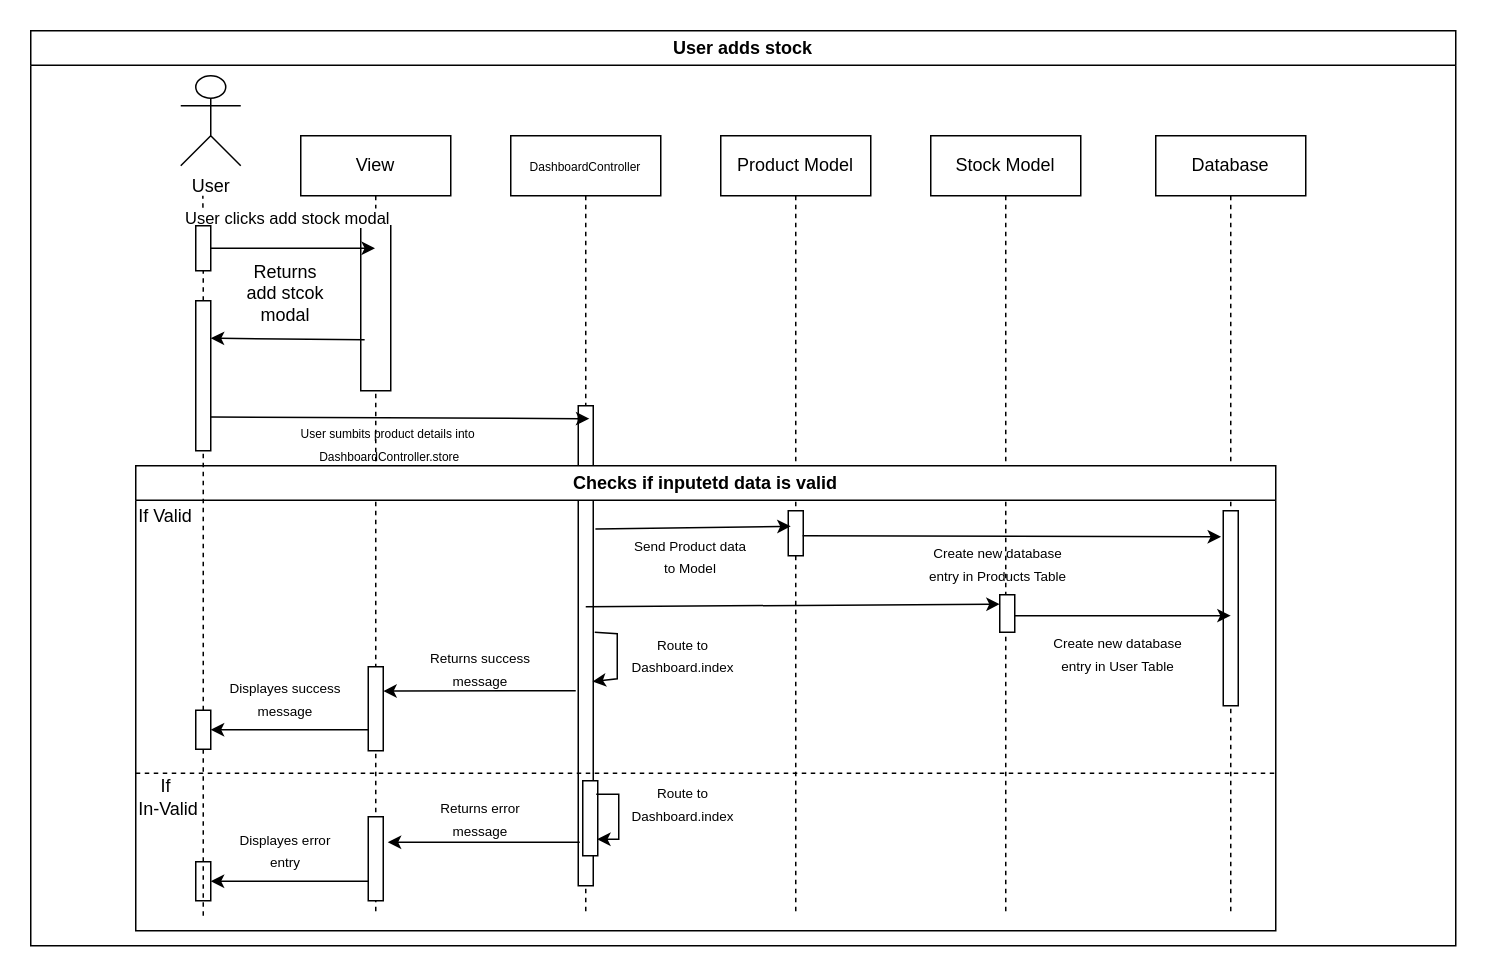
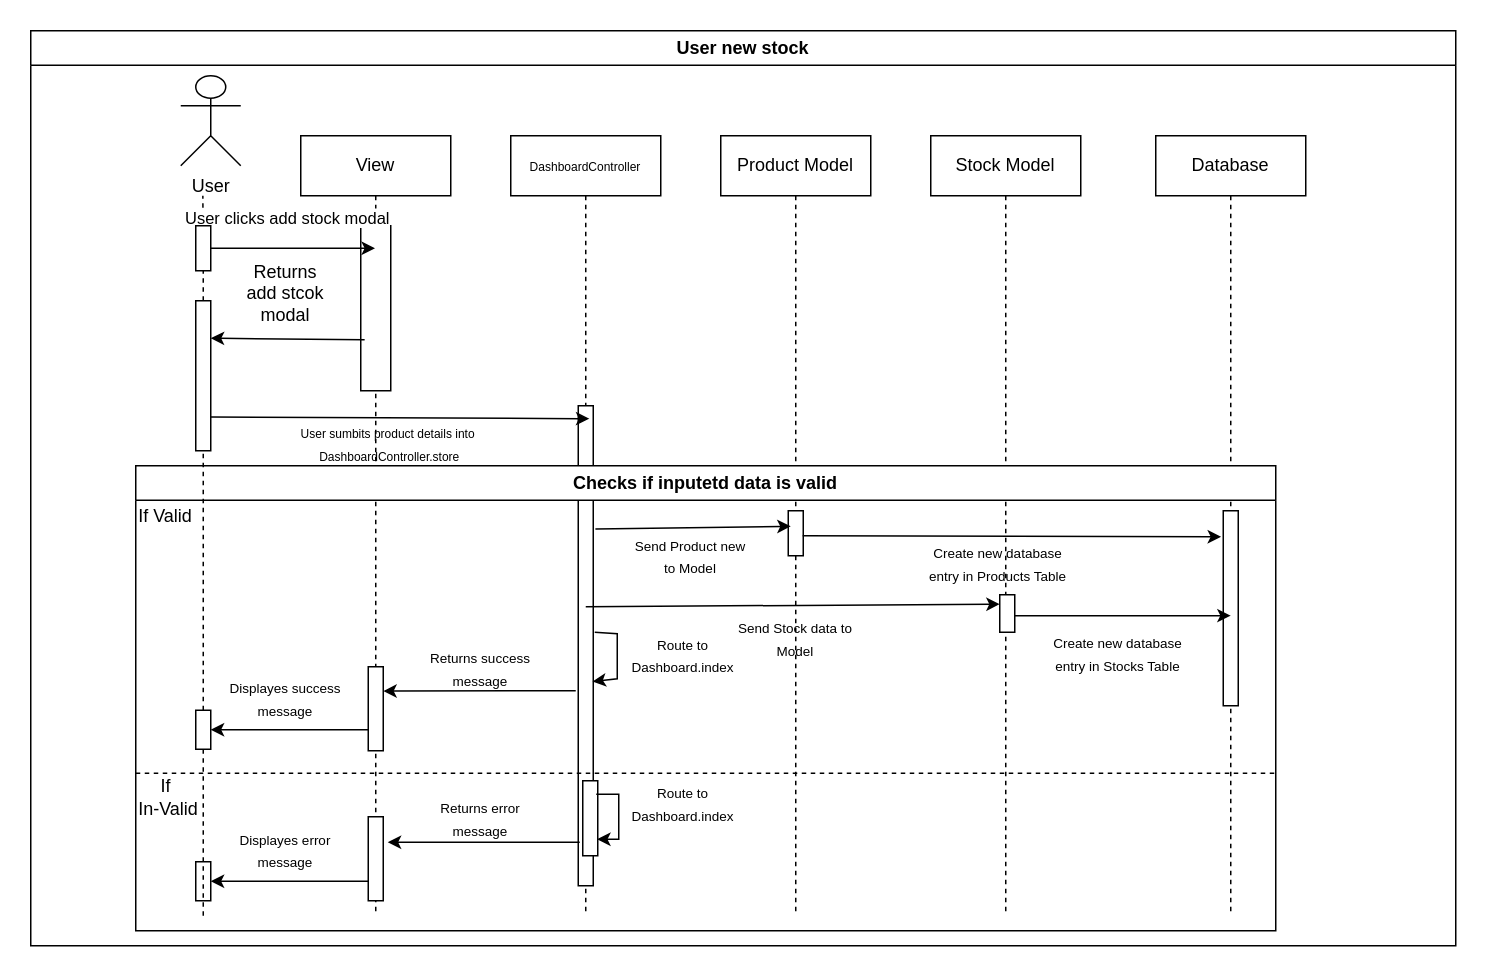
node "User adds stock": label "User adds stock" -> "User new stock"
node "Send Product data to Model": label "Send Product data to Model" -> "Send Product new to Model"
node "Send Stock data to Model": added
node "Create new database entry in User Table": label "Create new database entry in User Table" -> "Create new database entry in Stocks Table"
node "Displayes error entry": label "Displayes error entry" -> "Displayes error message"
